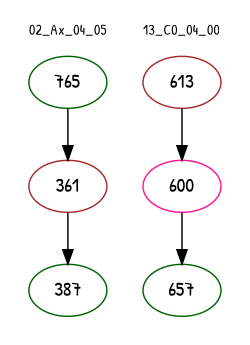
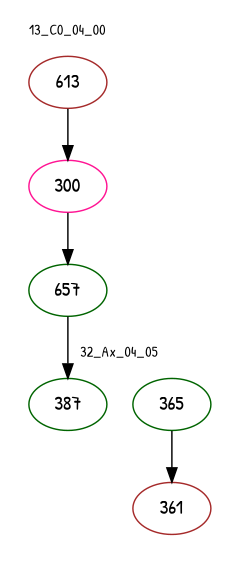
cluster "02_Ax_04_05": label "02_Ax_04_05" -> "32_Ax_04_05"
node "765": label "765" -> "365"
node "600": label "600" -> "300"
edge "361" -> "387": now "657" -> "387"
